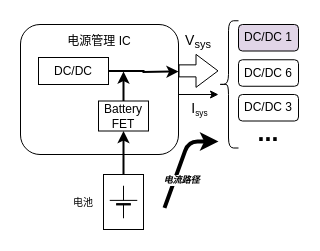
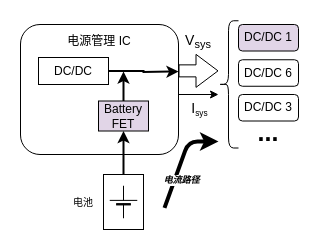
node "Battery FET": fillcolor #ffffff -> #e1d5e7
